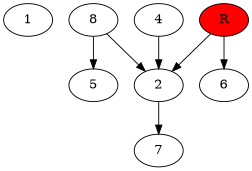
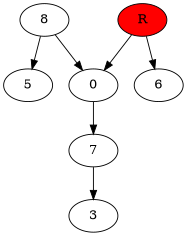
node "1": removed
node "4": removed
node "2": label "2" -> "0"
node "3": added
